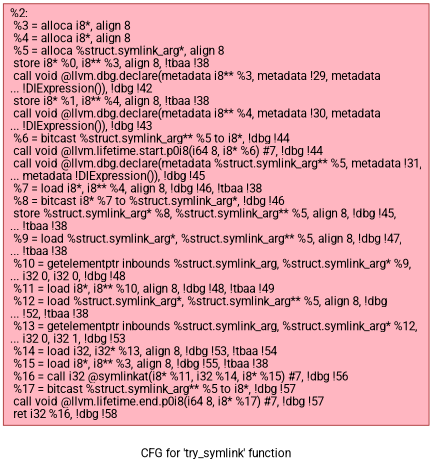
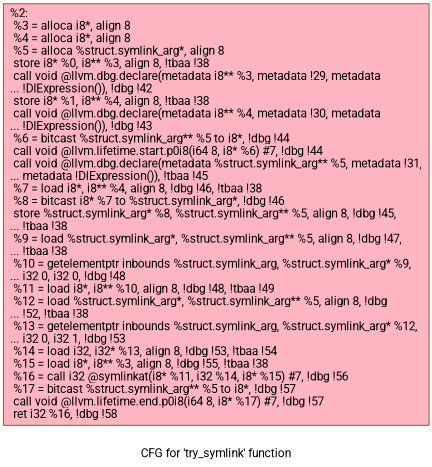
node "%2:": text "... metadata !DIExpression()), !dbg !45" -> "... metadata !DIExpression()), !tbaa !45"
